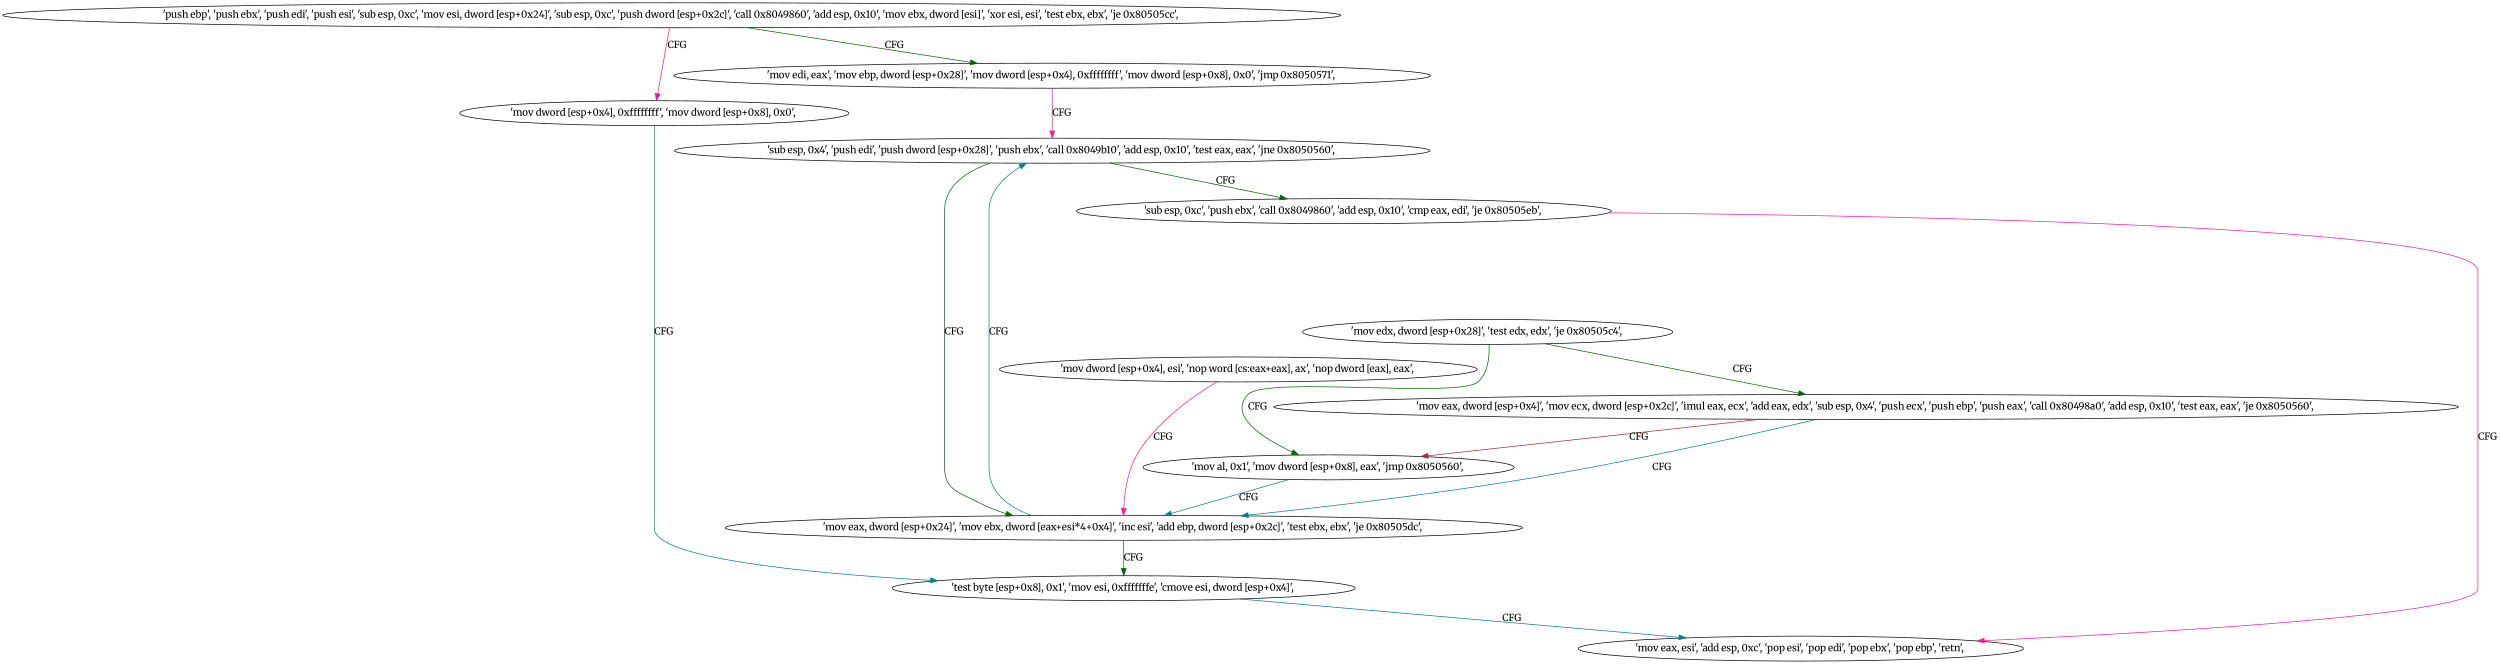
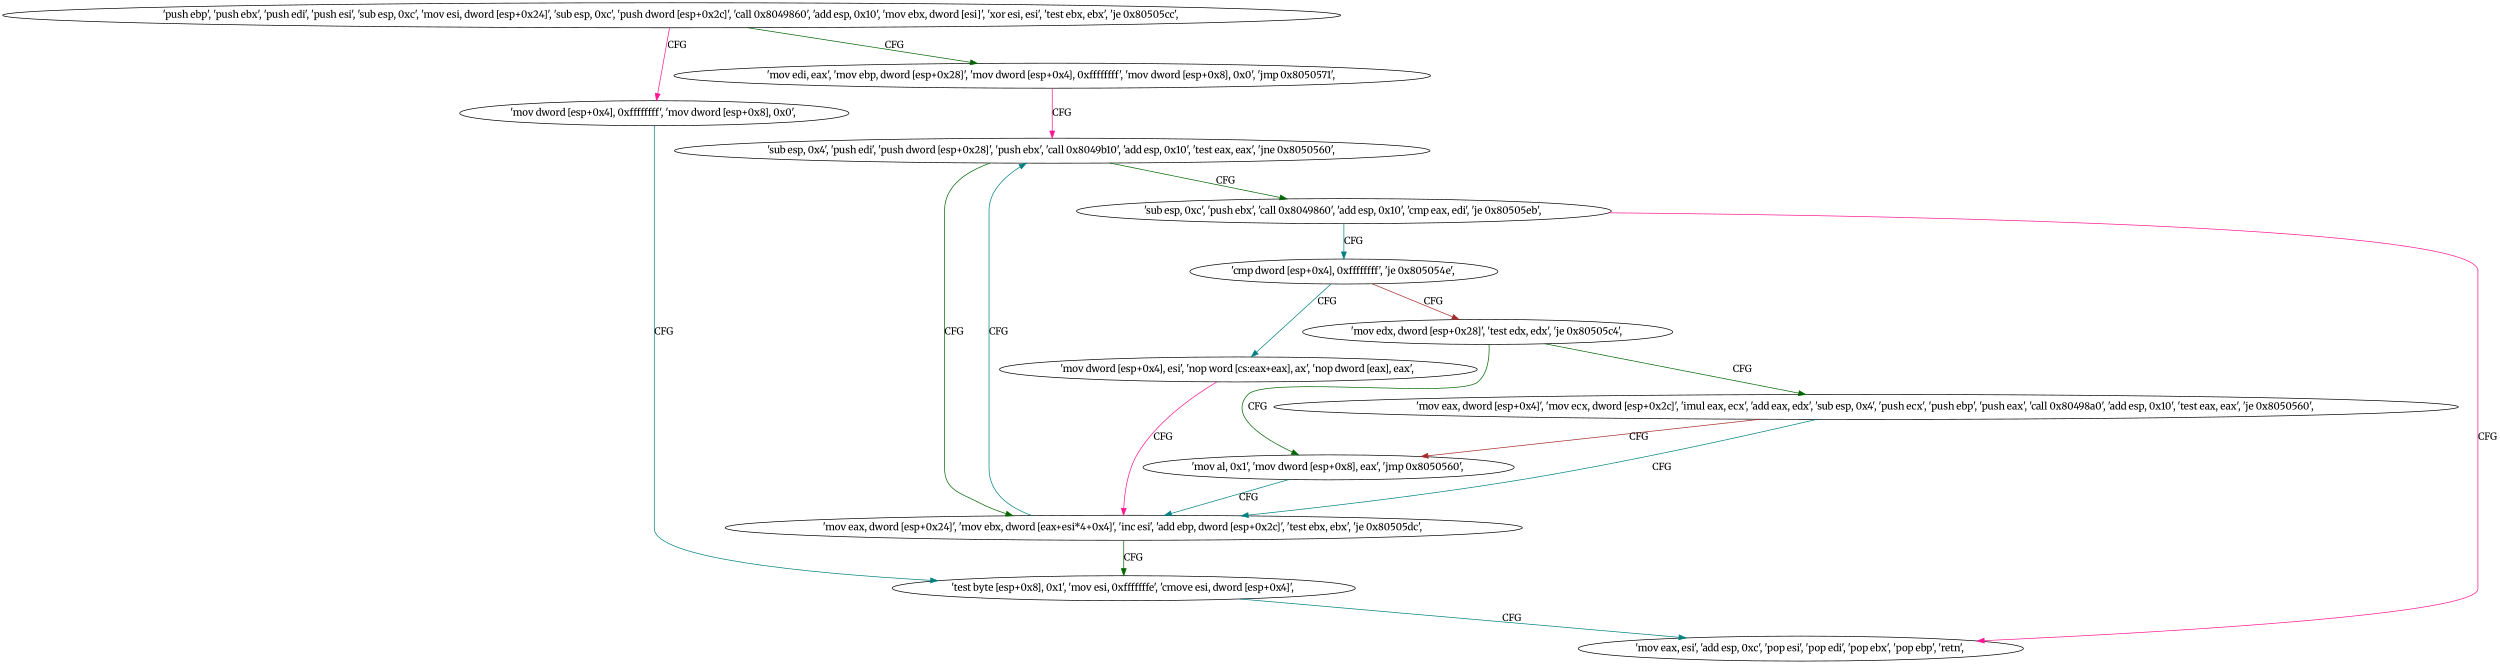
node "'cmp dword [esp+0x4], 0xffffffff', 'je 0x805054e',": added
